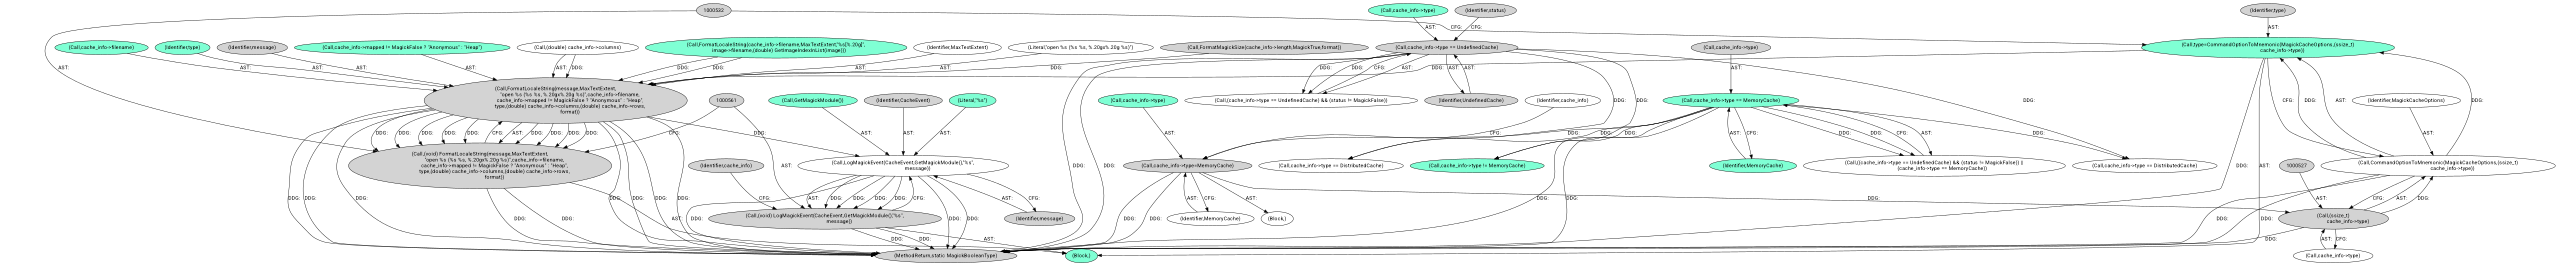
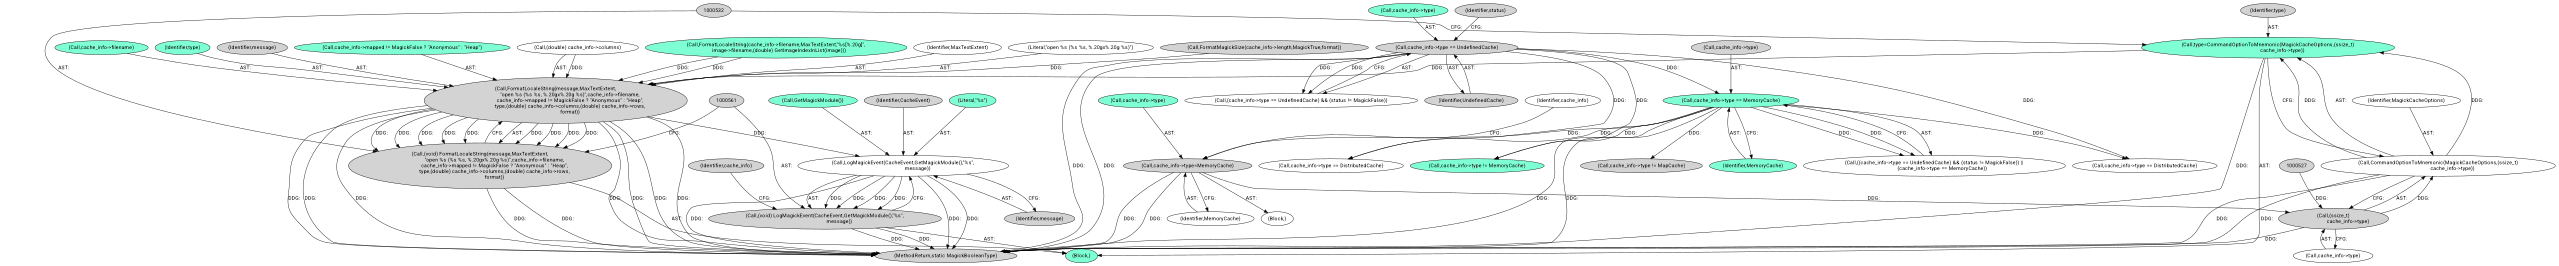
edge "(Call,cache_info->type == UndefinedCache)" -> "(Call,cache_info->type == MemoryCache)": added, label "DDG:"
node "(Call,cache_info->type != MapCache)": added
edge "1000527" -> "(Call,(ssize_t) cache_info->type)": label "AST: " -> "DDG: "
